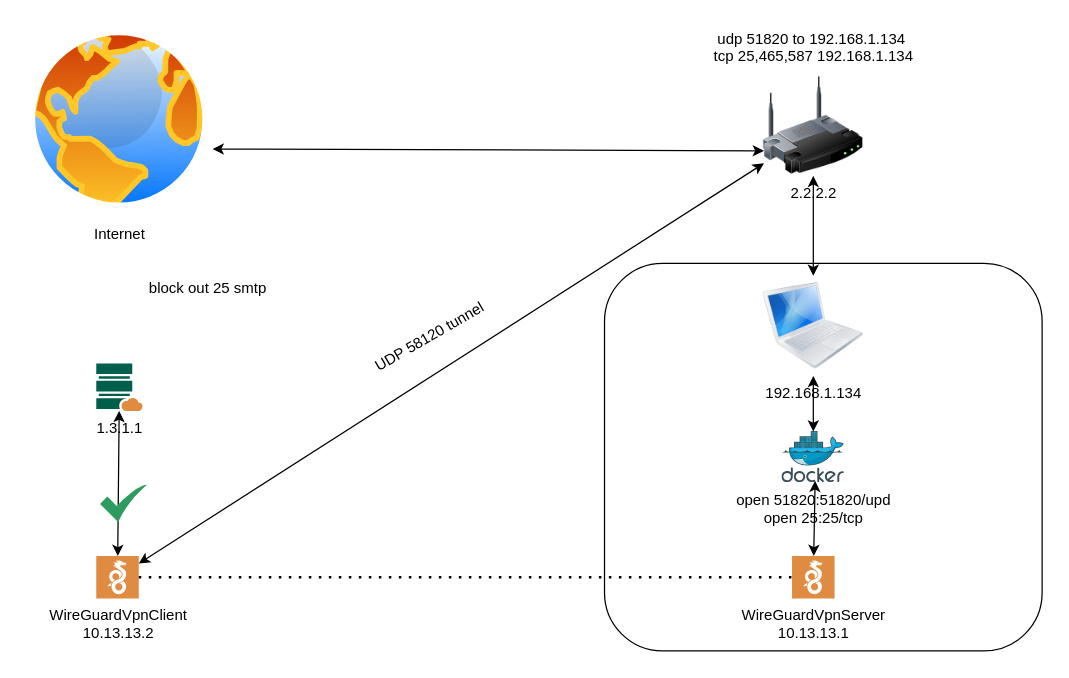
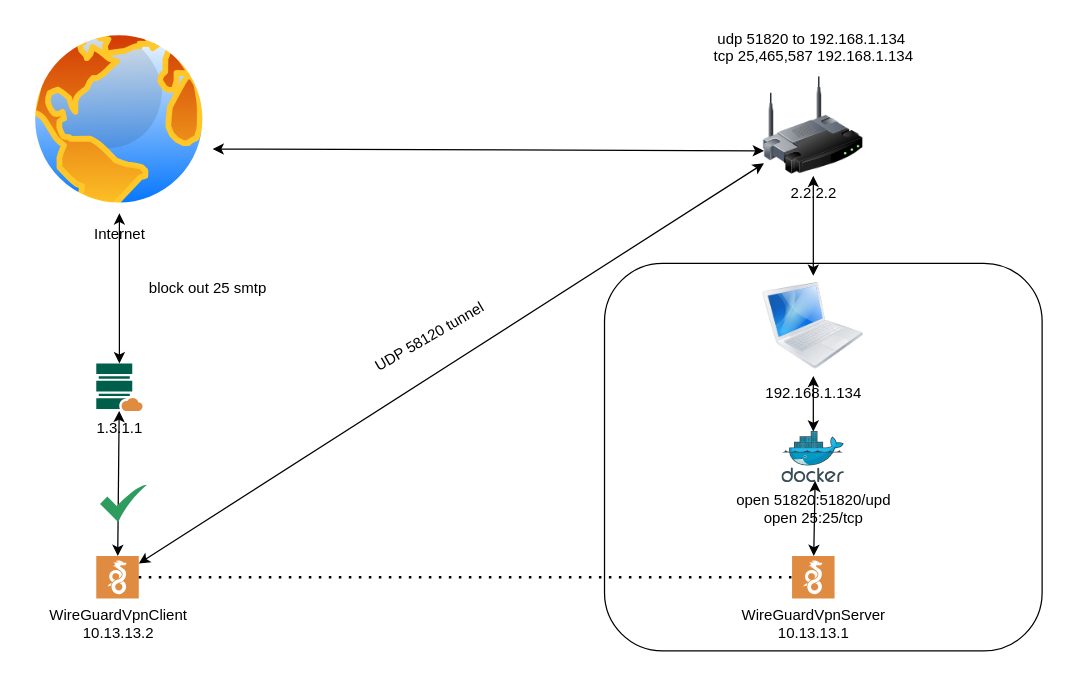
edge "Internet" -- "1.3.1.1": added
